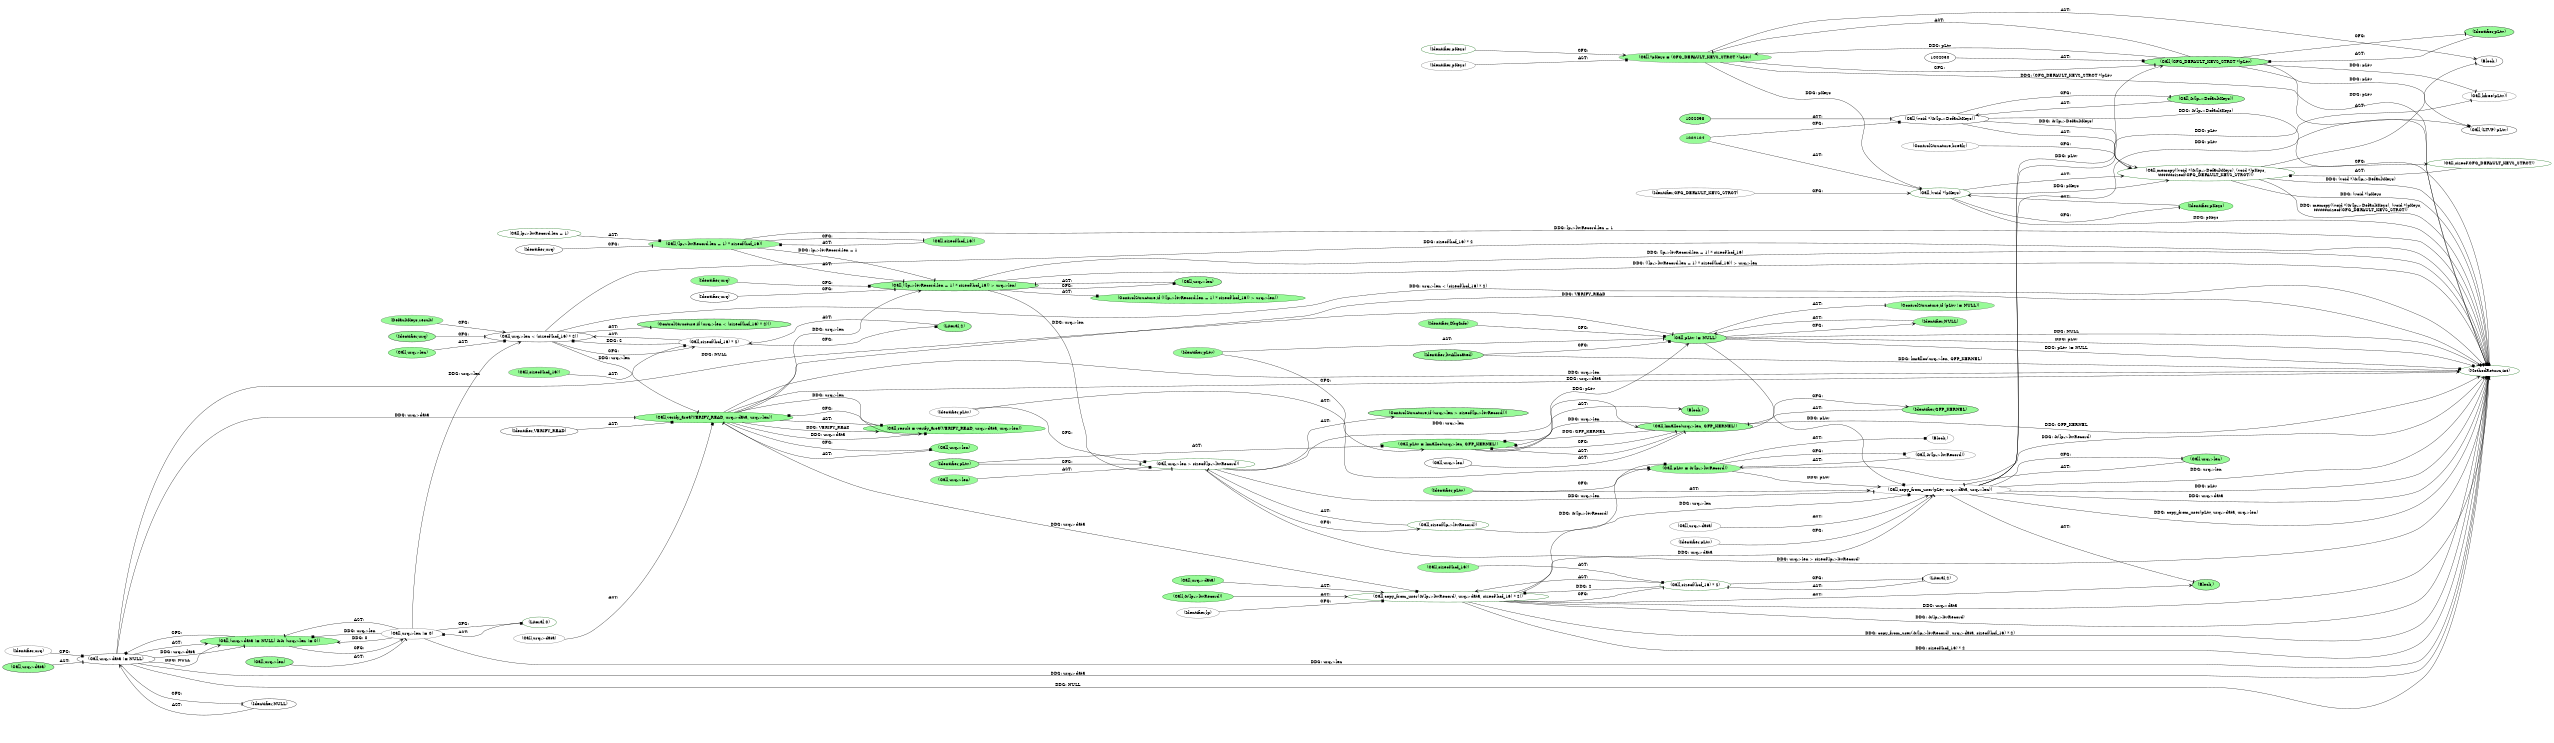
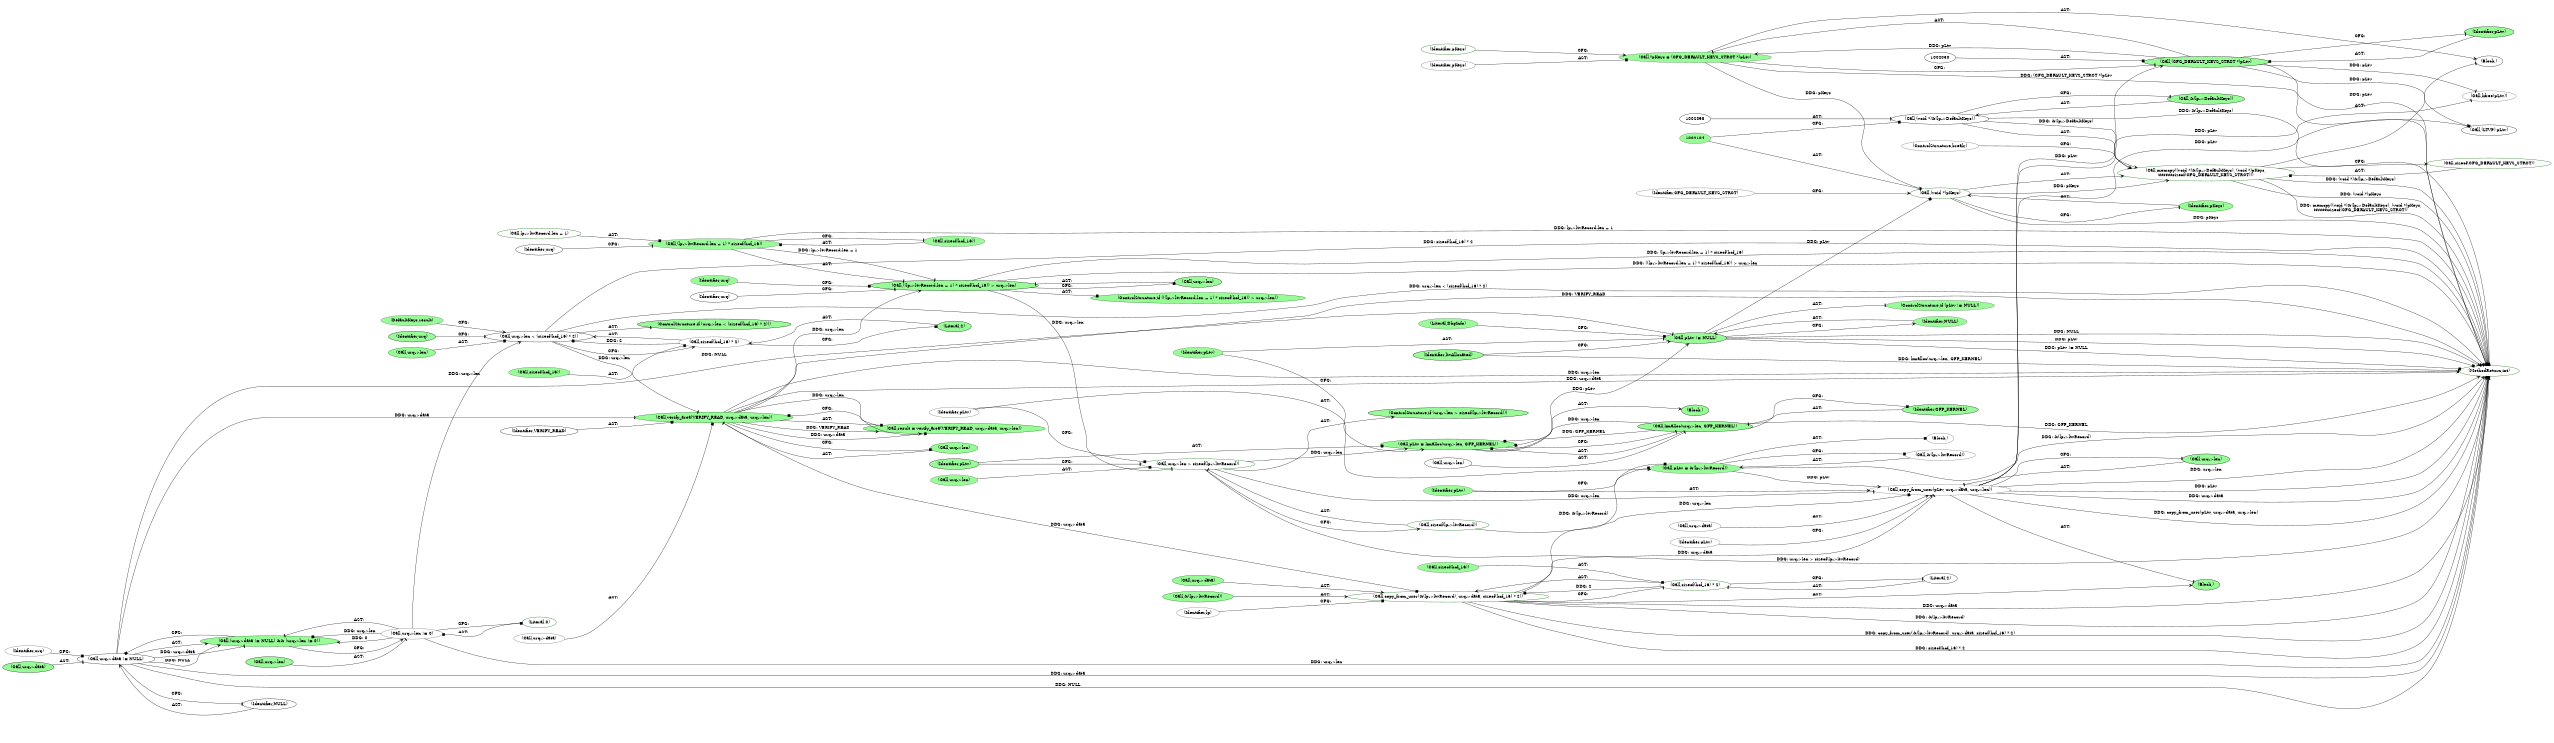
node "1002098": fillcolor palegreen -> white
node "(Identifier,DbgInfo)": label "(Identifier,DbgInfo)" -> "(Literal,DbgInfo)"
edge "(Identifier,ltvAllocated)" -> "(Call,pLtv != NULL)": arrowhead box -> vee
edge "(Call,kmalloc(urq->len, GFP_KERNEL))" -> "(Identifier,GFP_KERNEL)": arrowhead vee -> box
edge "(Call,pLtv != NULL)" -> "(Call,copy_from_user(pLtv, urq->data, urq->len))": now "(Call,pLtv != NULL)" -> "(Call,(void *)pKeys)"
edge "(Call,urq->len > sizeof(lp->ltvRecord))" -> "(Call,kmalloc(urq->len, GFP_KERNEL))": now "(Call,urq->len > sizeof(lp->ltvRecord))" -> "(Call,pLtv = kmalloc(urq->len, GFP_KERNEL))"
